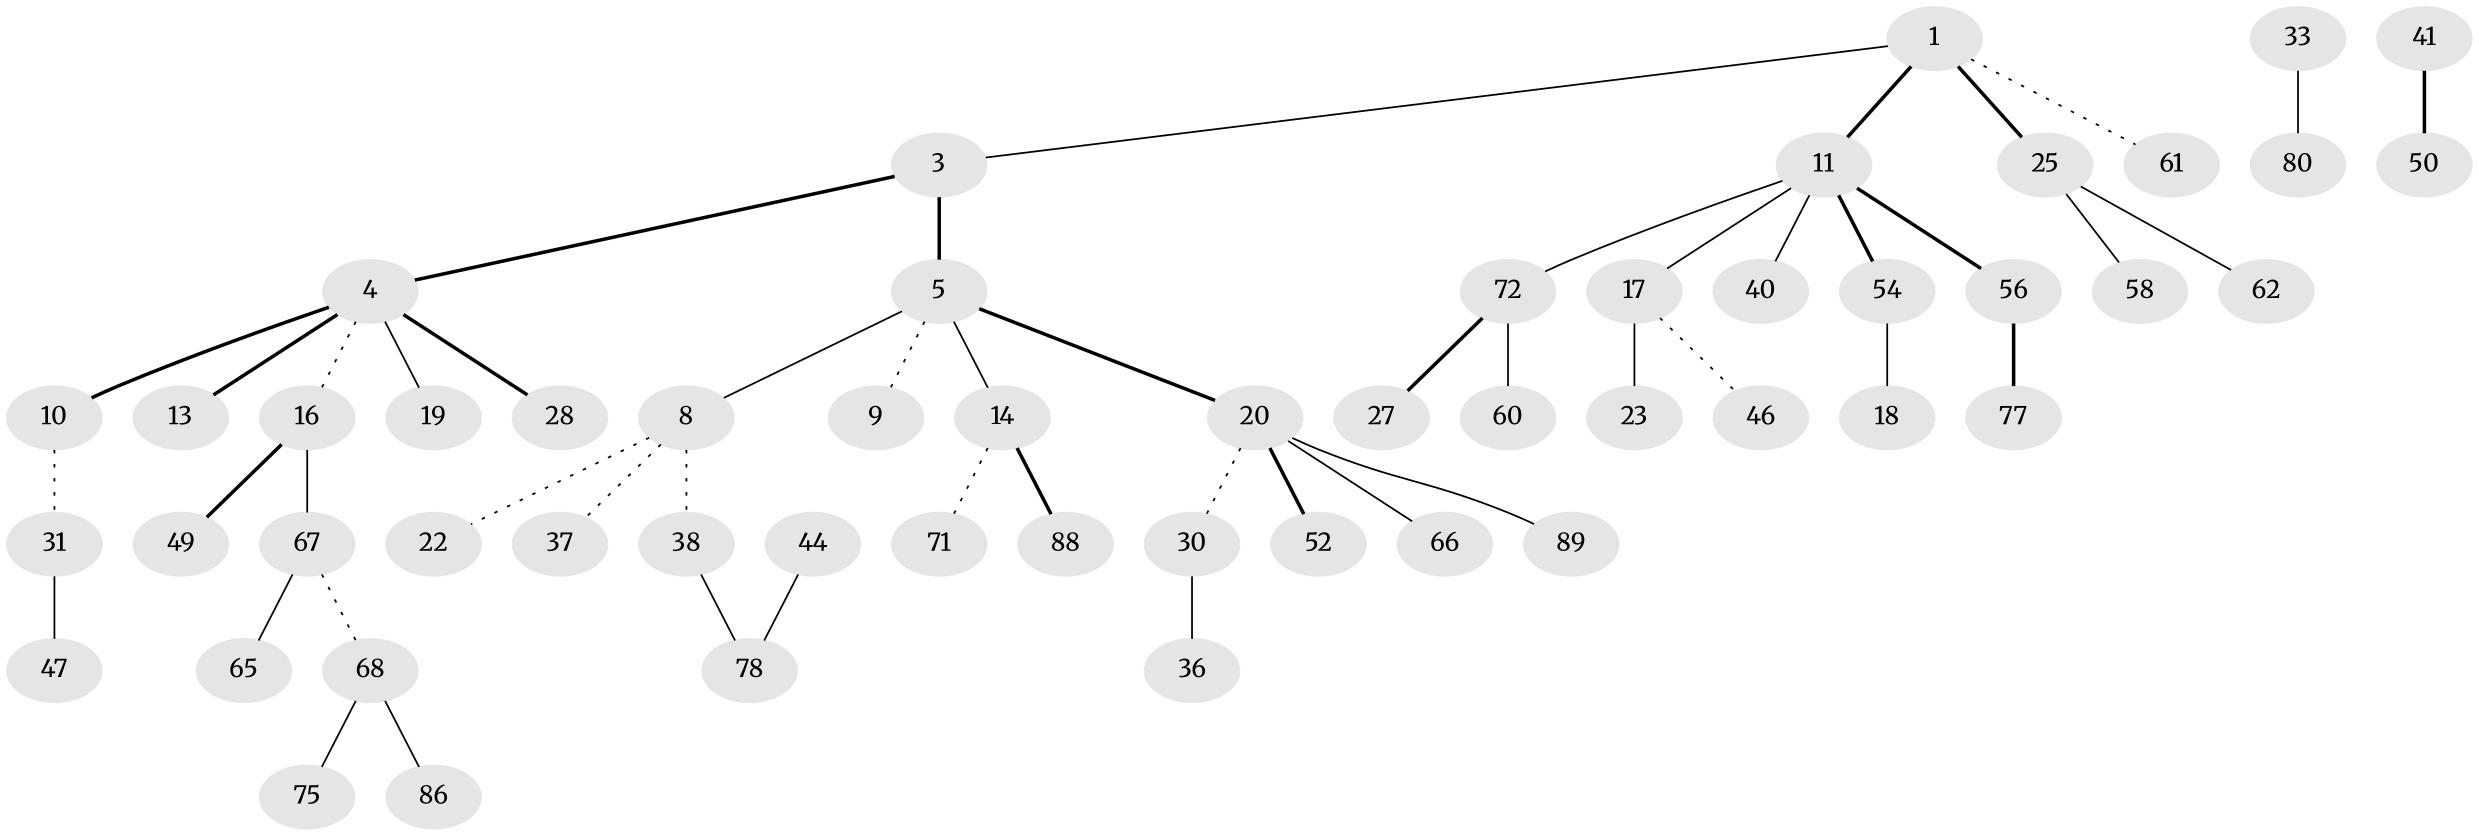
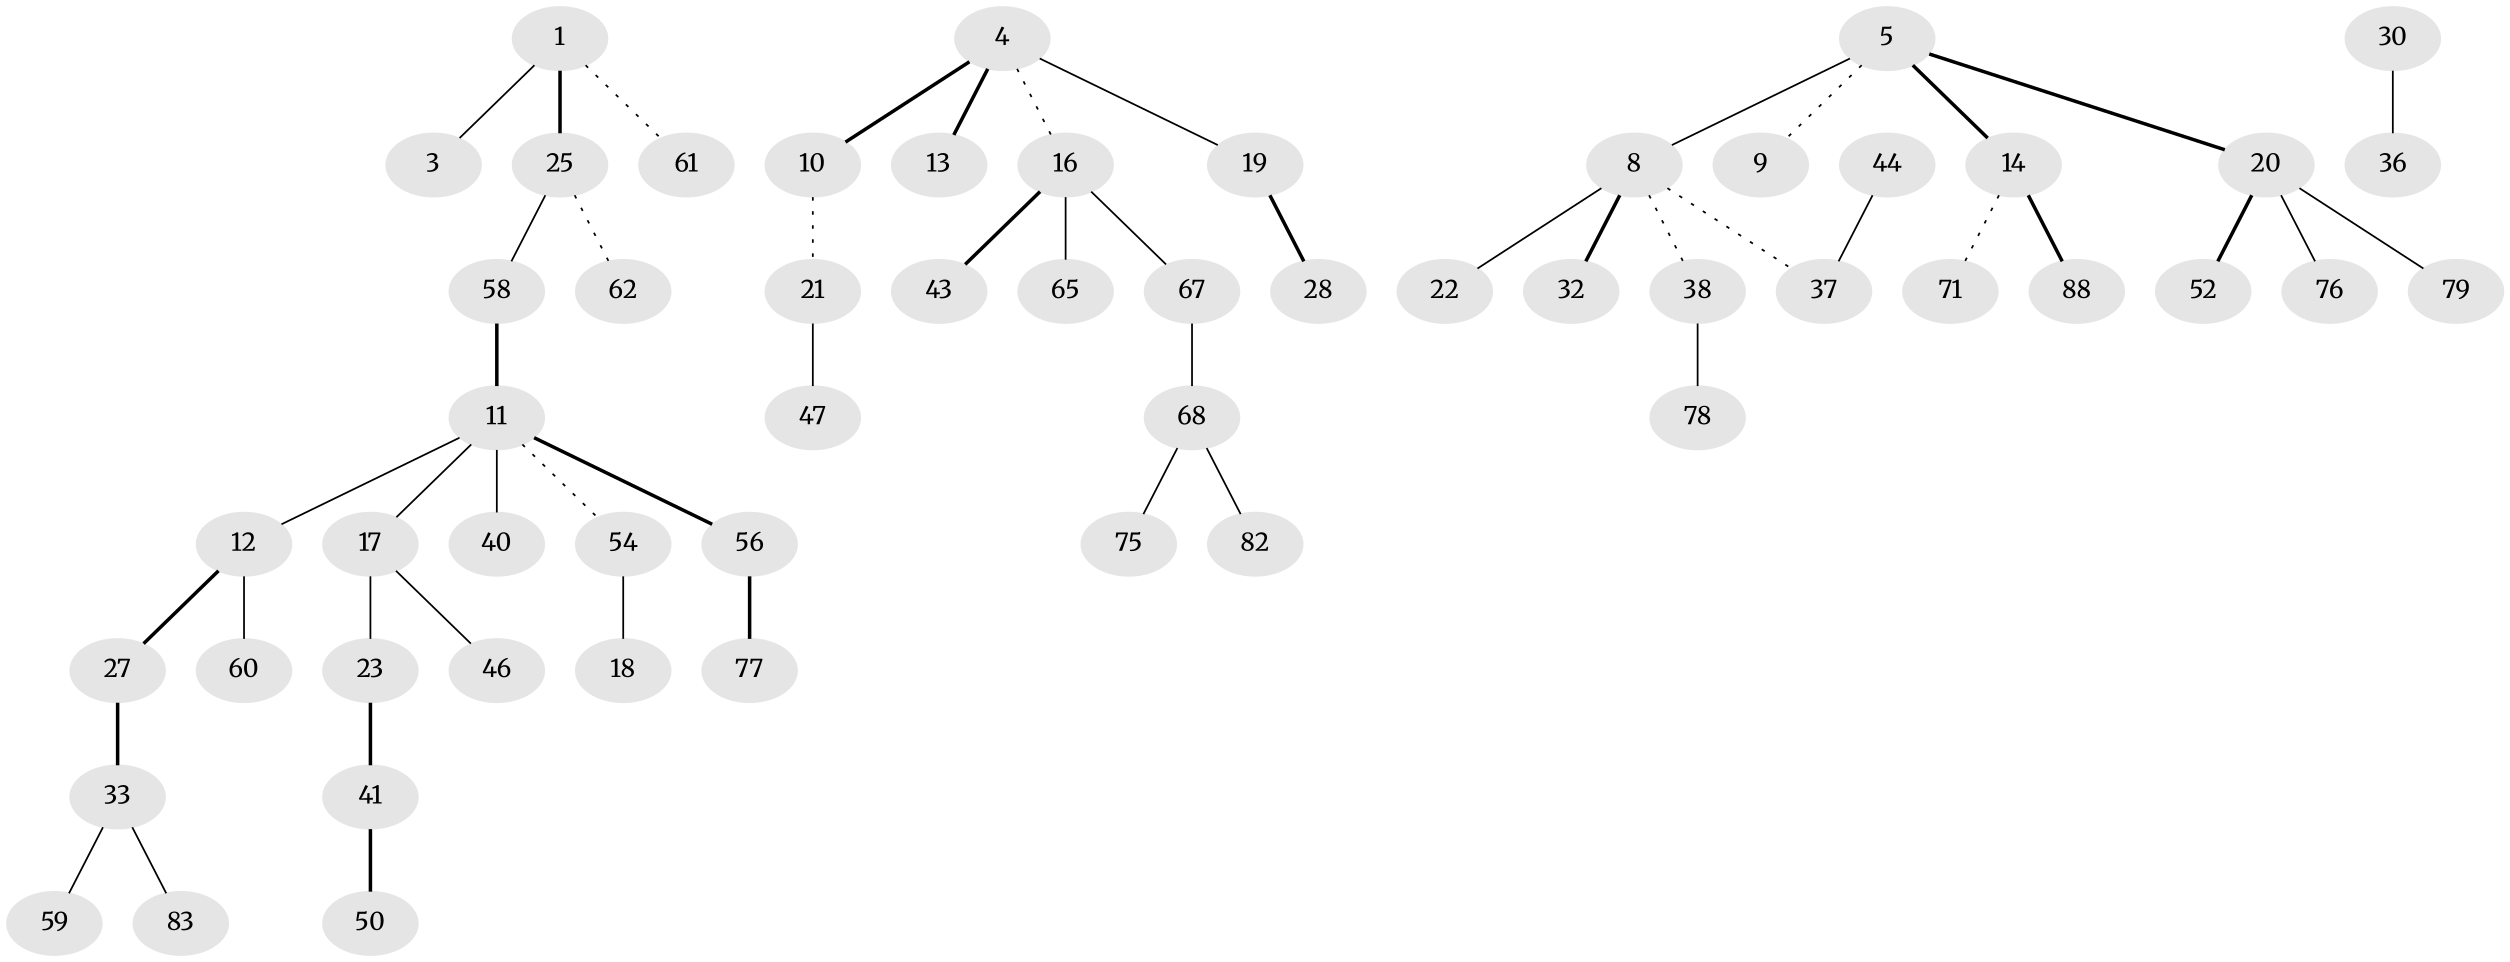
edge "1" -- "11": now "58" -- "11"
node "80": label "80" -> "83"
edge "3" -- "4": removed
edge "3" -- "5": removed
edge "11" -- "54": style bold -> dotted
edge "25" -- "62": style solid -> dotted
node "72": label "72" -> "12"
node "32": added
edge "17" -- "46": style dotted -> solid
edge "4" -- "28": now "19" -- "28"
edge "5" -- "14": style solid -> bold
edge "8" -- "22": style dotted -> solid
edge "20" -- "30": removed
node "31": label "31" -> "21"
node "49": label "49" -> "43"
node "66": label "66" -> "76"
node "89": label "89" -> "79"
edge "67" -- "65": now "16" -- "65"
edge "67" -- "68": style dotted -> solid
edge "44" -- "78": now "44" -- "37"
edge "27" -- "33": added
edge "23" -- "41": added
node "86": label "86" -> "82"
node "59": added
